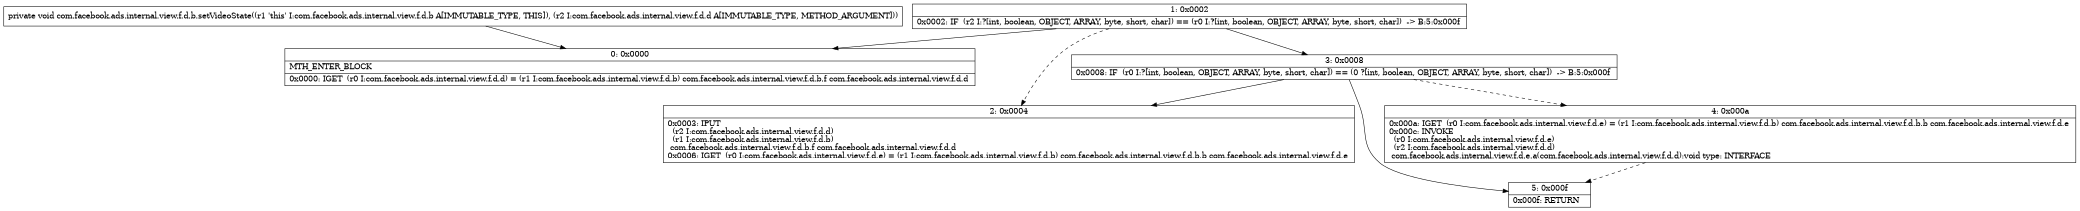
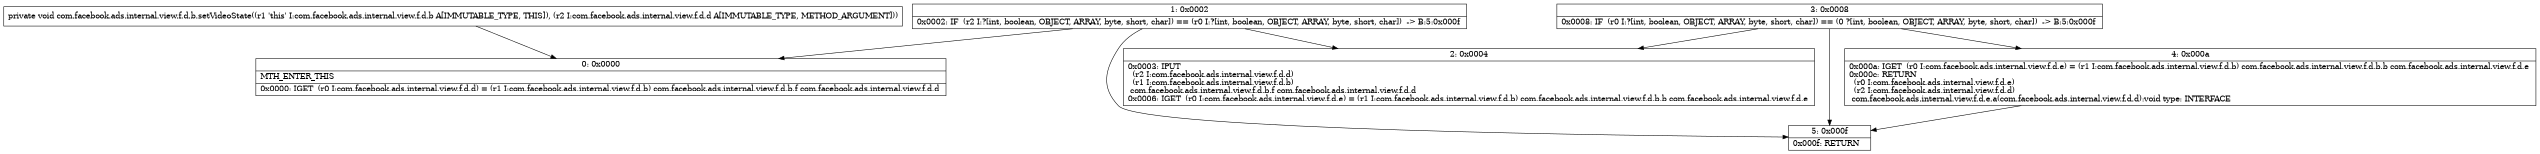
edge "1: 0x0002" -> "3: 0x0008": now "1: 0x0002" -> "5: 0x000f"
edge "1: 0x0002" -> "2: 0x0004": style dashed -> solid
node "0: 0x0000": text "MTH_ENTER_BLOCK" -> "MTH_ENTER_THIS"
edge "3: 0x0008" -> "4: 0x000a": style dashed -> solid
node "4: 0x000a": text "0x000c: INVOKE" -> "0x000c: RETURN"
edge "4: 0x000a" -> "5: 0x000f": style dashed -> solid
